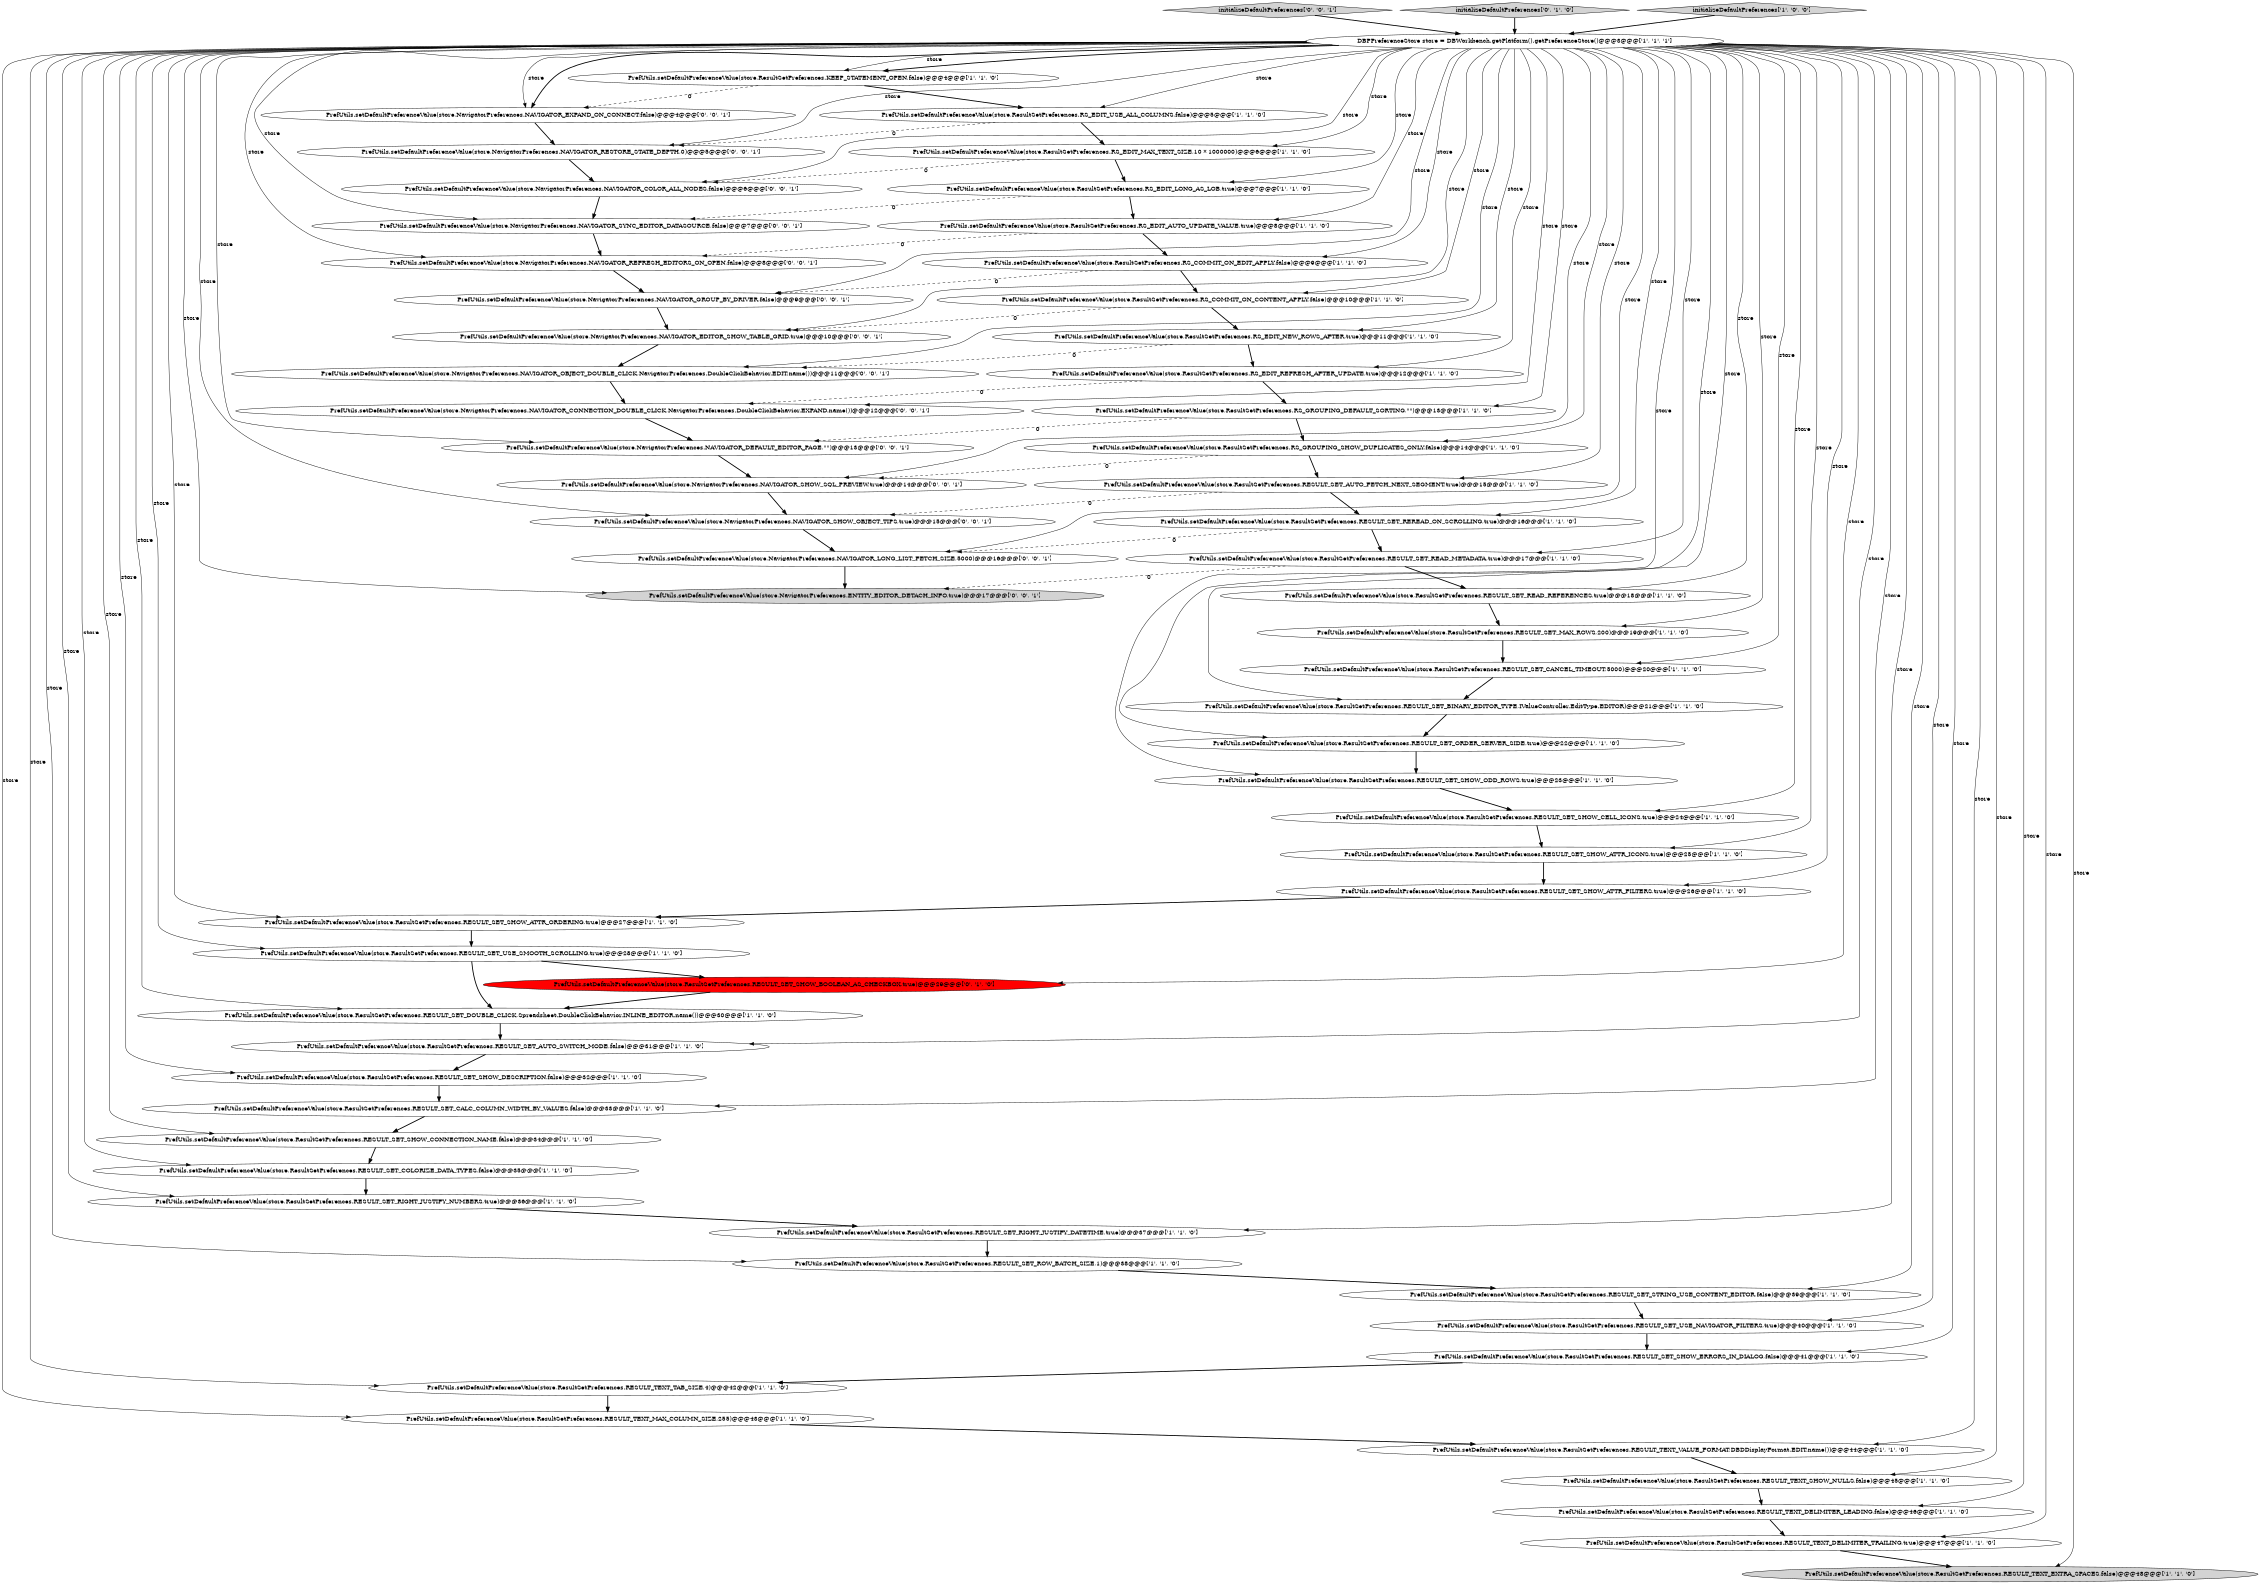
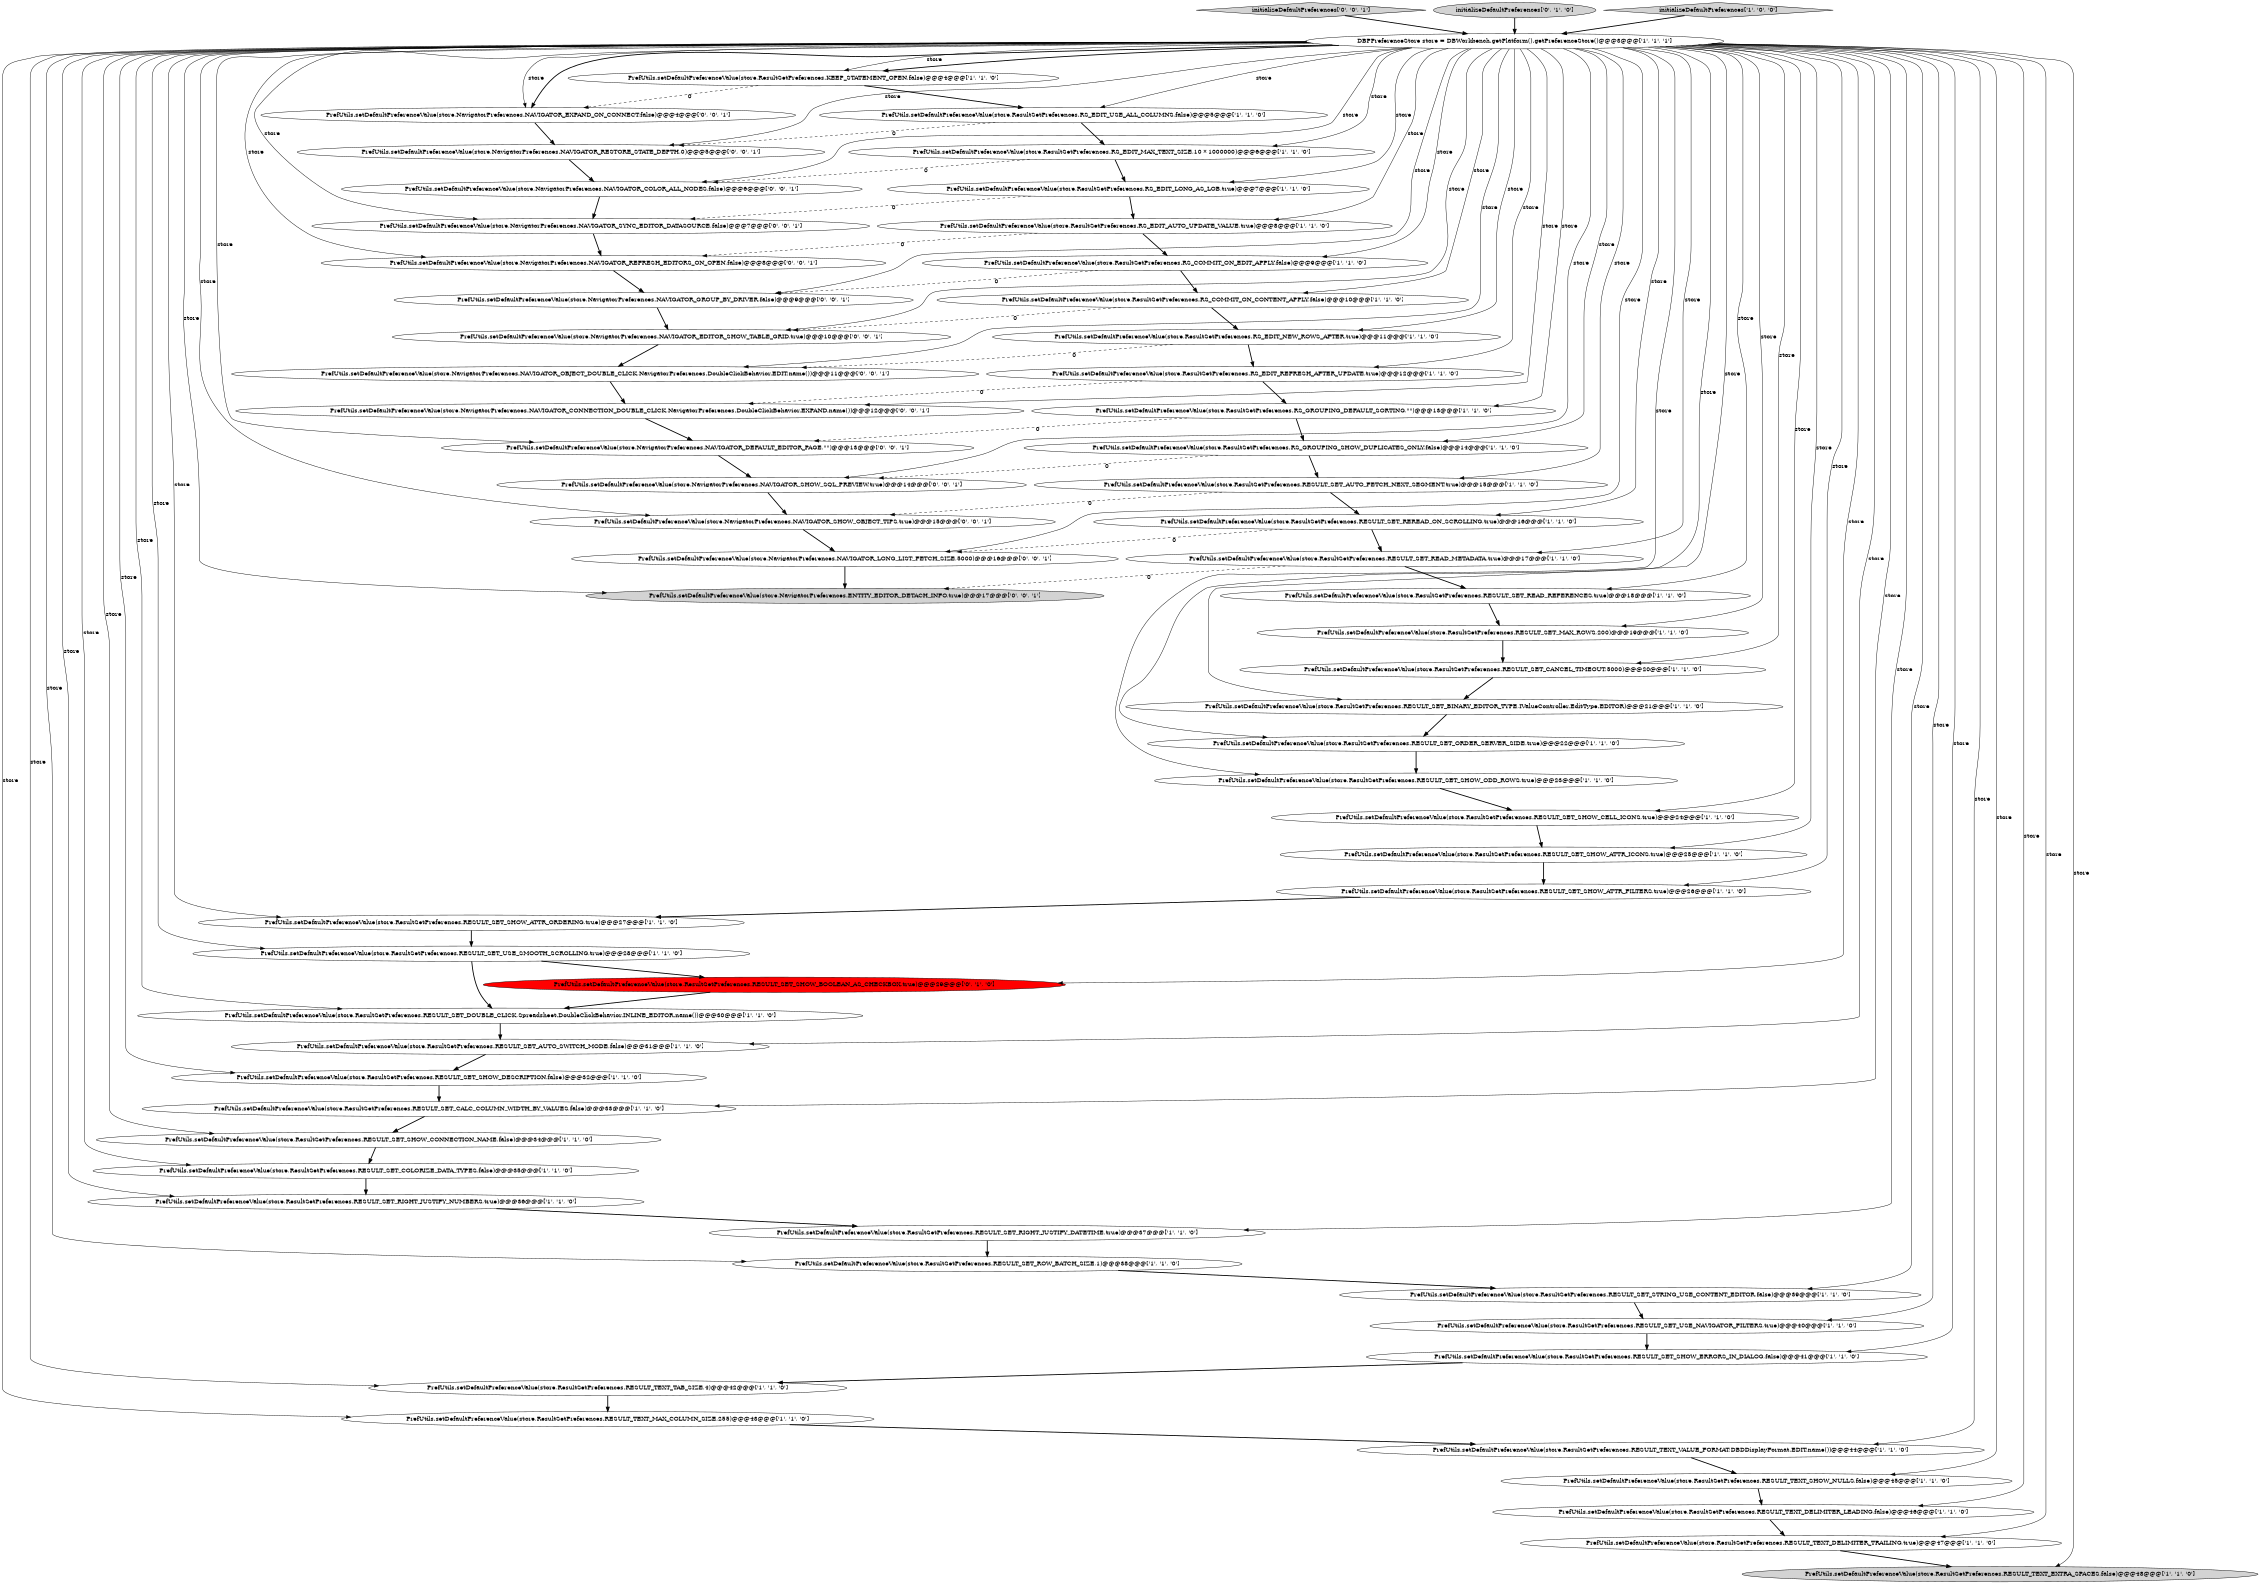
node "initializeDefaultPreferences['0', '1', '0']": shape diamond -> ellipse
